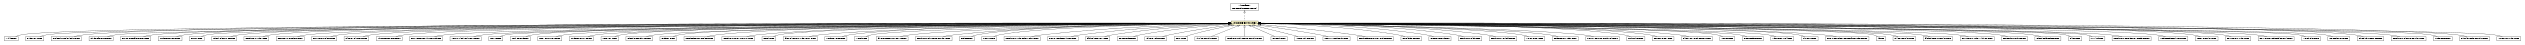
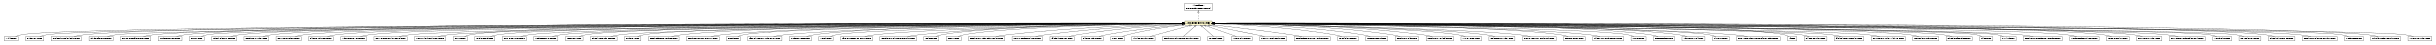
node "SetDocumentClassStep": removed
node "CastToEdgeStep": removed
node "ScriptLineStep": removed
